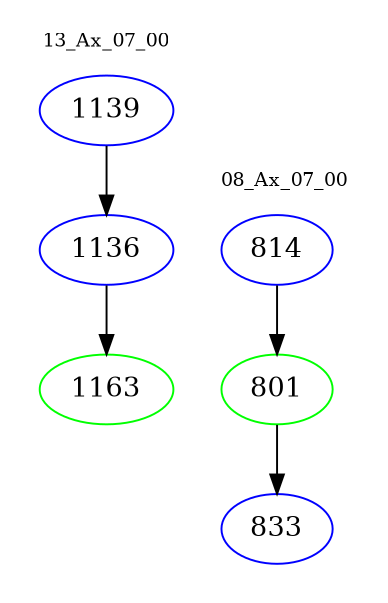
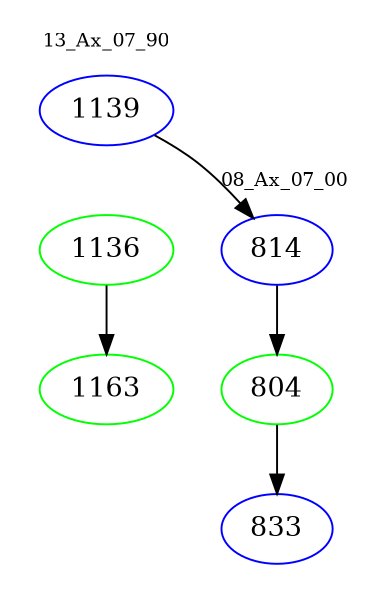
cluster "13_Ax_07_00": label "13_Ax_07_00" -> "13_Ax_07_90"
edge "1139" -> "1136": now "1139" -> "814"
node "1136": color blue -> green
node "801": label "801" -> "804"
